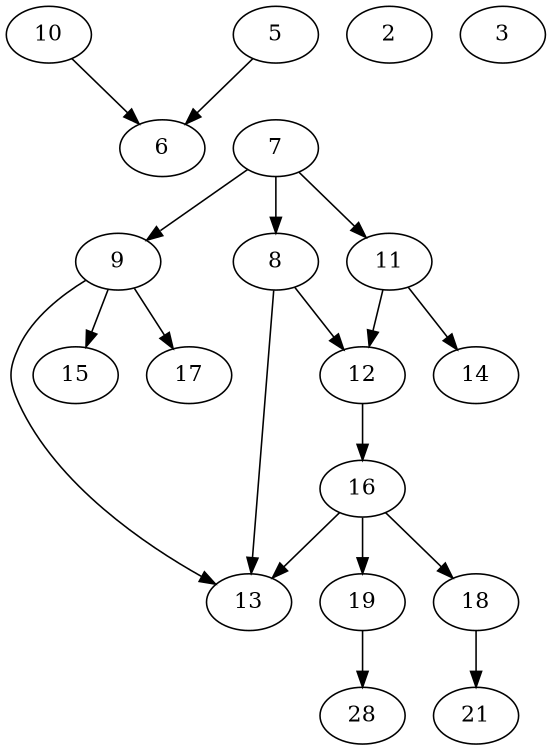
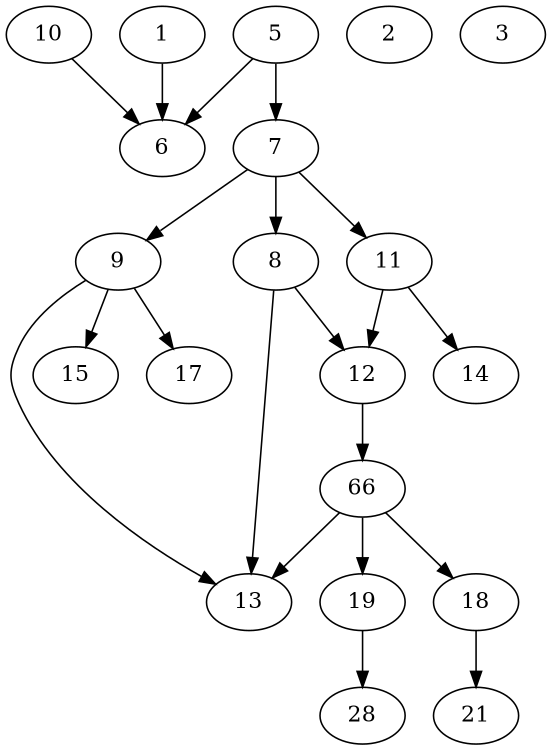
node "1": added
edge "5" -> "7": added
node "16": label "16" -> "66"
